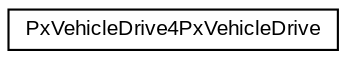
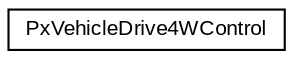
node "PxVehicleDrive4PxVehicleDrive": label "PxVehicleDrive4PxVehicleDrive" -> "PxVehicleDrive4WControl"
